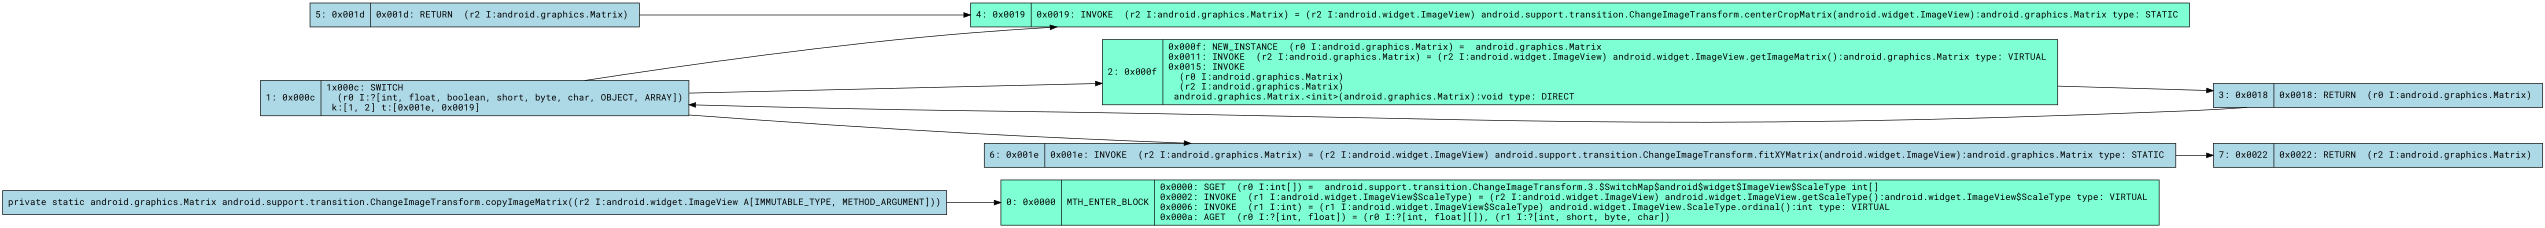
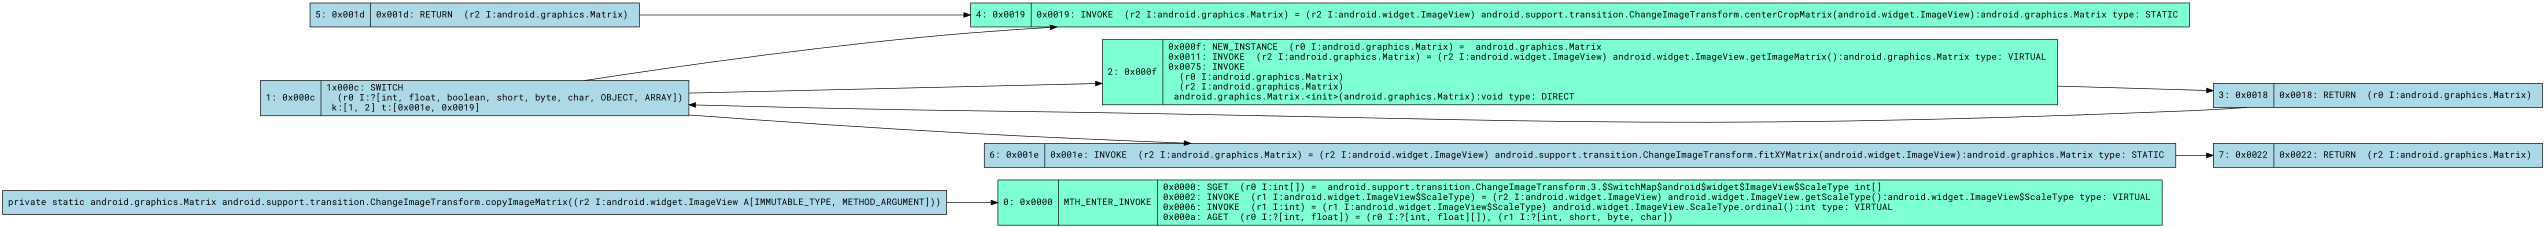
node "2: 0x000f": text "0x0015: INVOKE" -> "0x0075: INVOKE"
node "0: 0x0000": text "MTH_ENTER_BLOCK" -> "MTH_ENTER_INVOKE"
